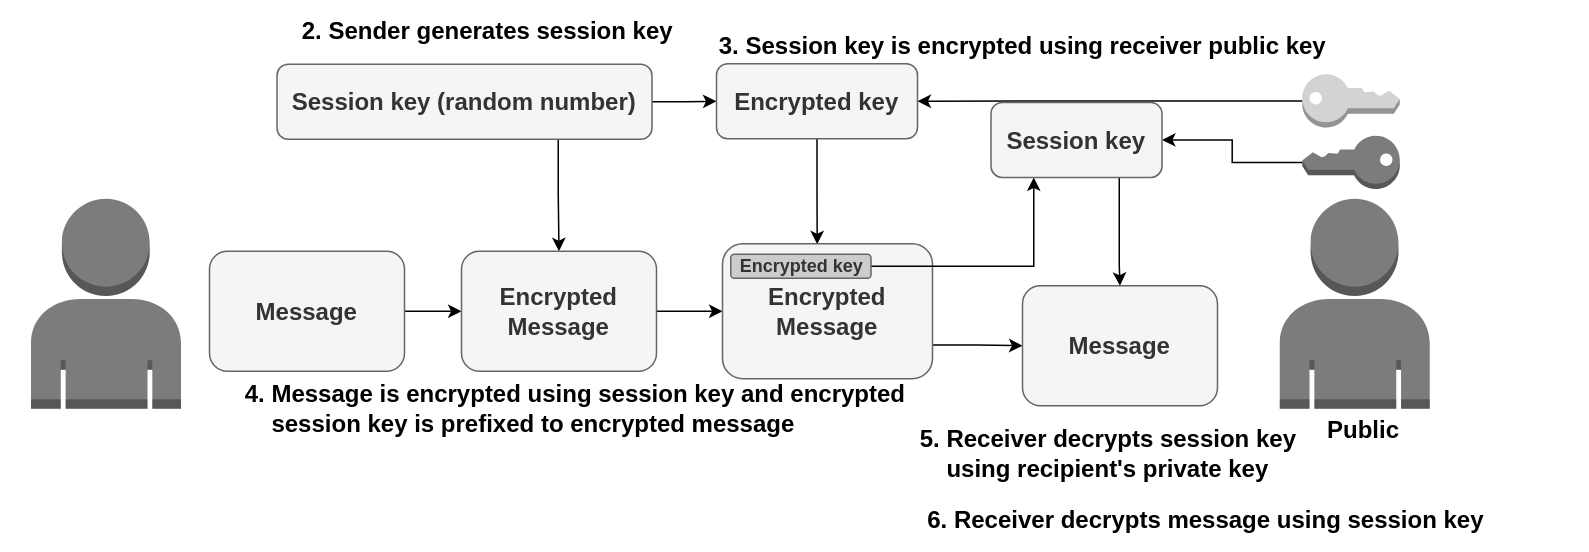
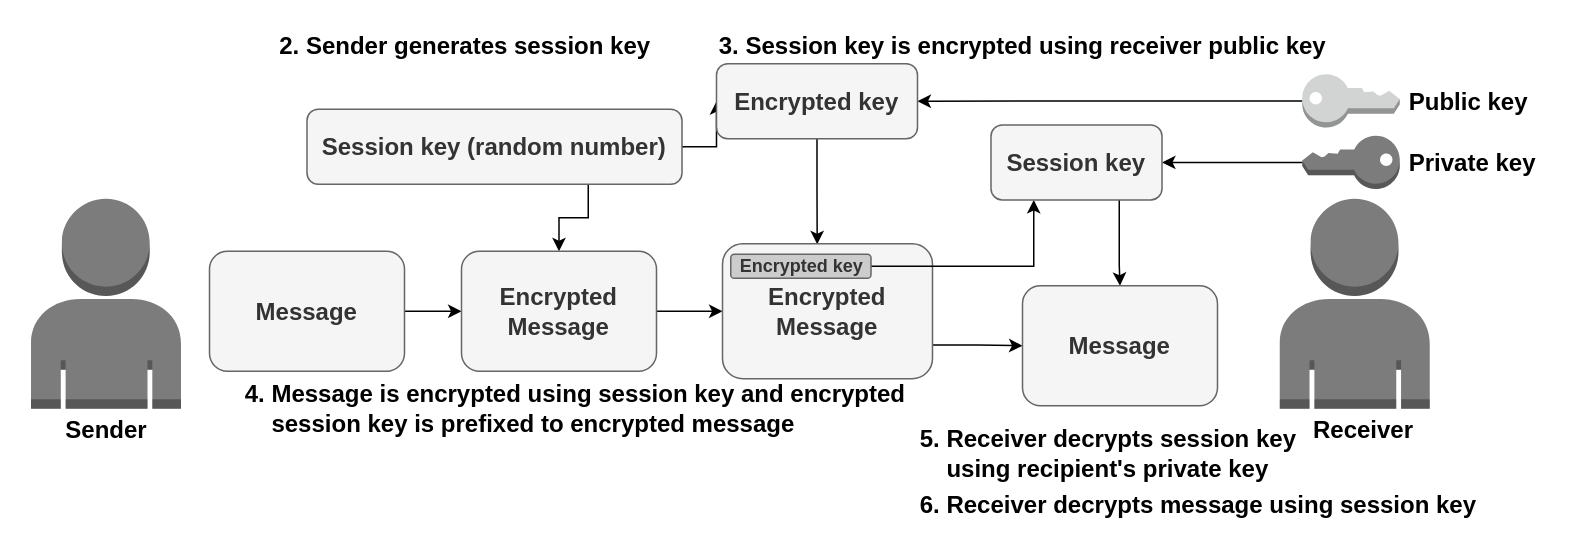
node "2. Sender generates session key": moved (494, 31) -> (472, 46)
node "Public key": added
node "Session key (random number)": moved (464, 102) -> (494, 147)
node "Session key": moved (1076, 140) -> (1076, 162)
node "Private key": added
node "Sender": added
node "Public": label "Public" -> "Receiver"
node "6. Receiver decrypts message using session key": moved (1217, 520) -> (1210, 505)
